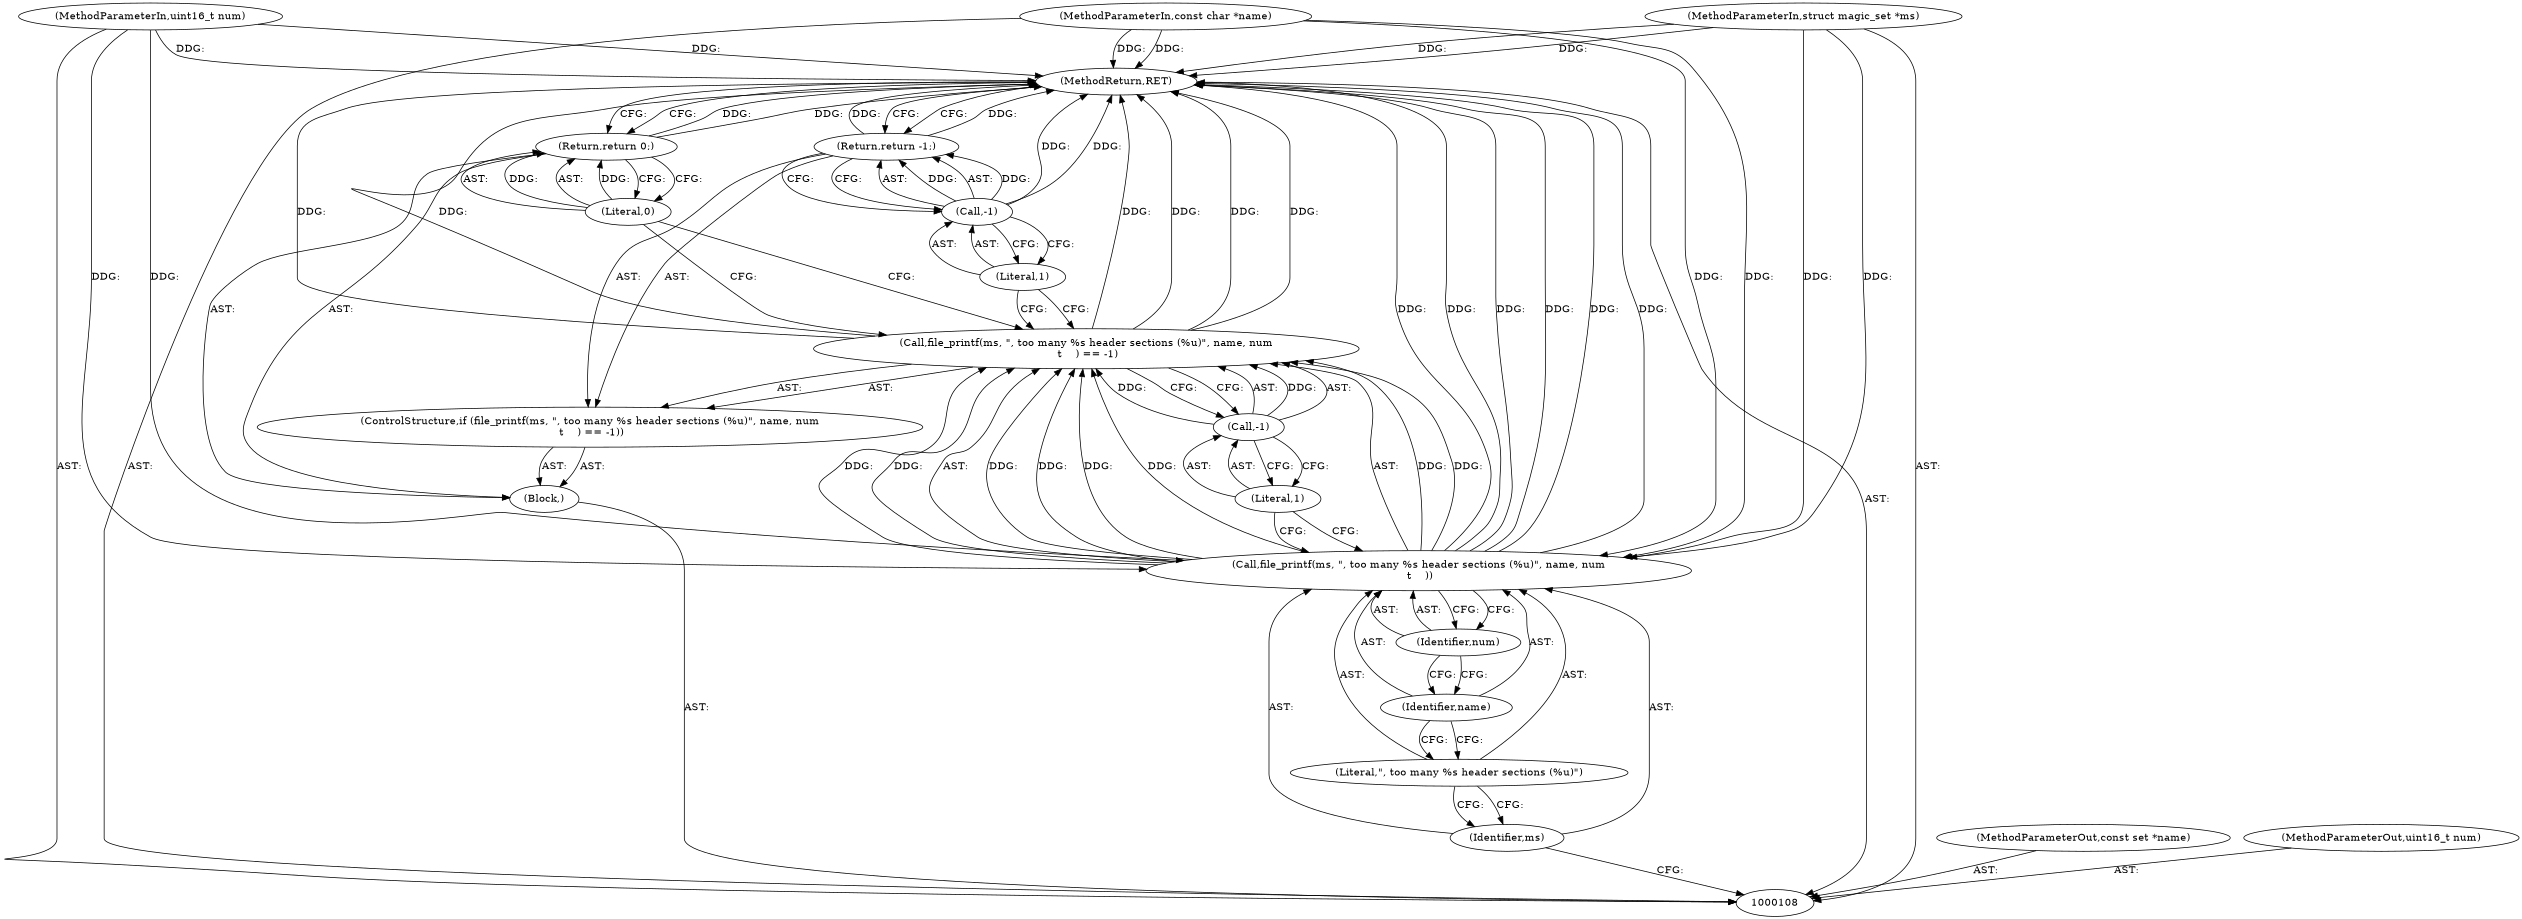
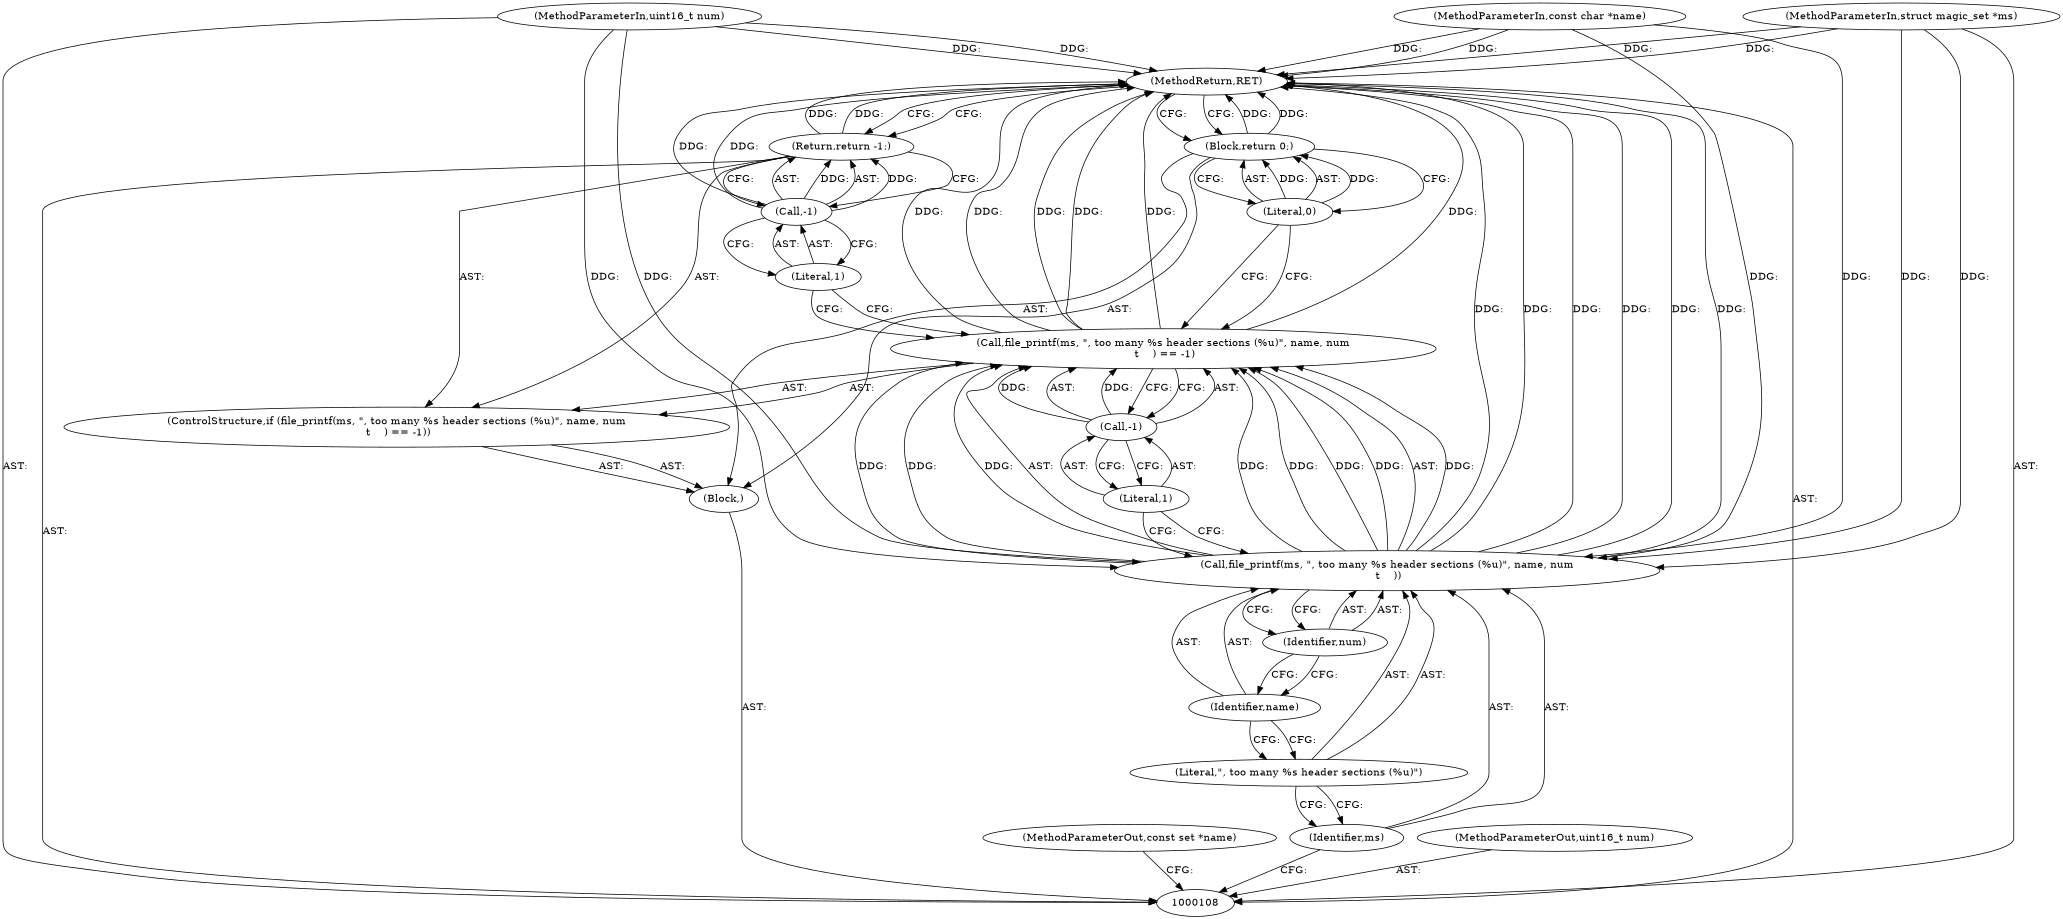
node "(Return,return 0;)": label "(Return,return 0;)" -> "(Block,return 0;)"
edge "(MethodParameterIn,const char *name)" -> "1000108": now "(Return,return -1;)" -> "1000108"
edge "(MethodParameterOut,const set *name)" -> "1000108": label "AST: " -> "CFG: "
